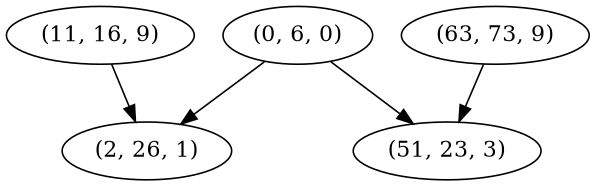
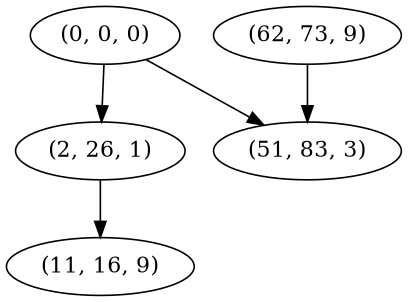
node "(0, 6, 0)": label "(0, 6, 0)" -> "(0, 0, 0)"
node "(63, 73, 9)": label "(63, 73, 9)" -> "(62, 73, 9)"
edge "(11, 16, 9)" -> "(2, 26, 1)": reversed
node "(51, 23, 3)": label "(51, 23, 3)" -> "(51, 83, 3)"
